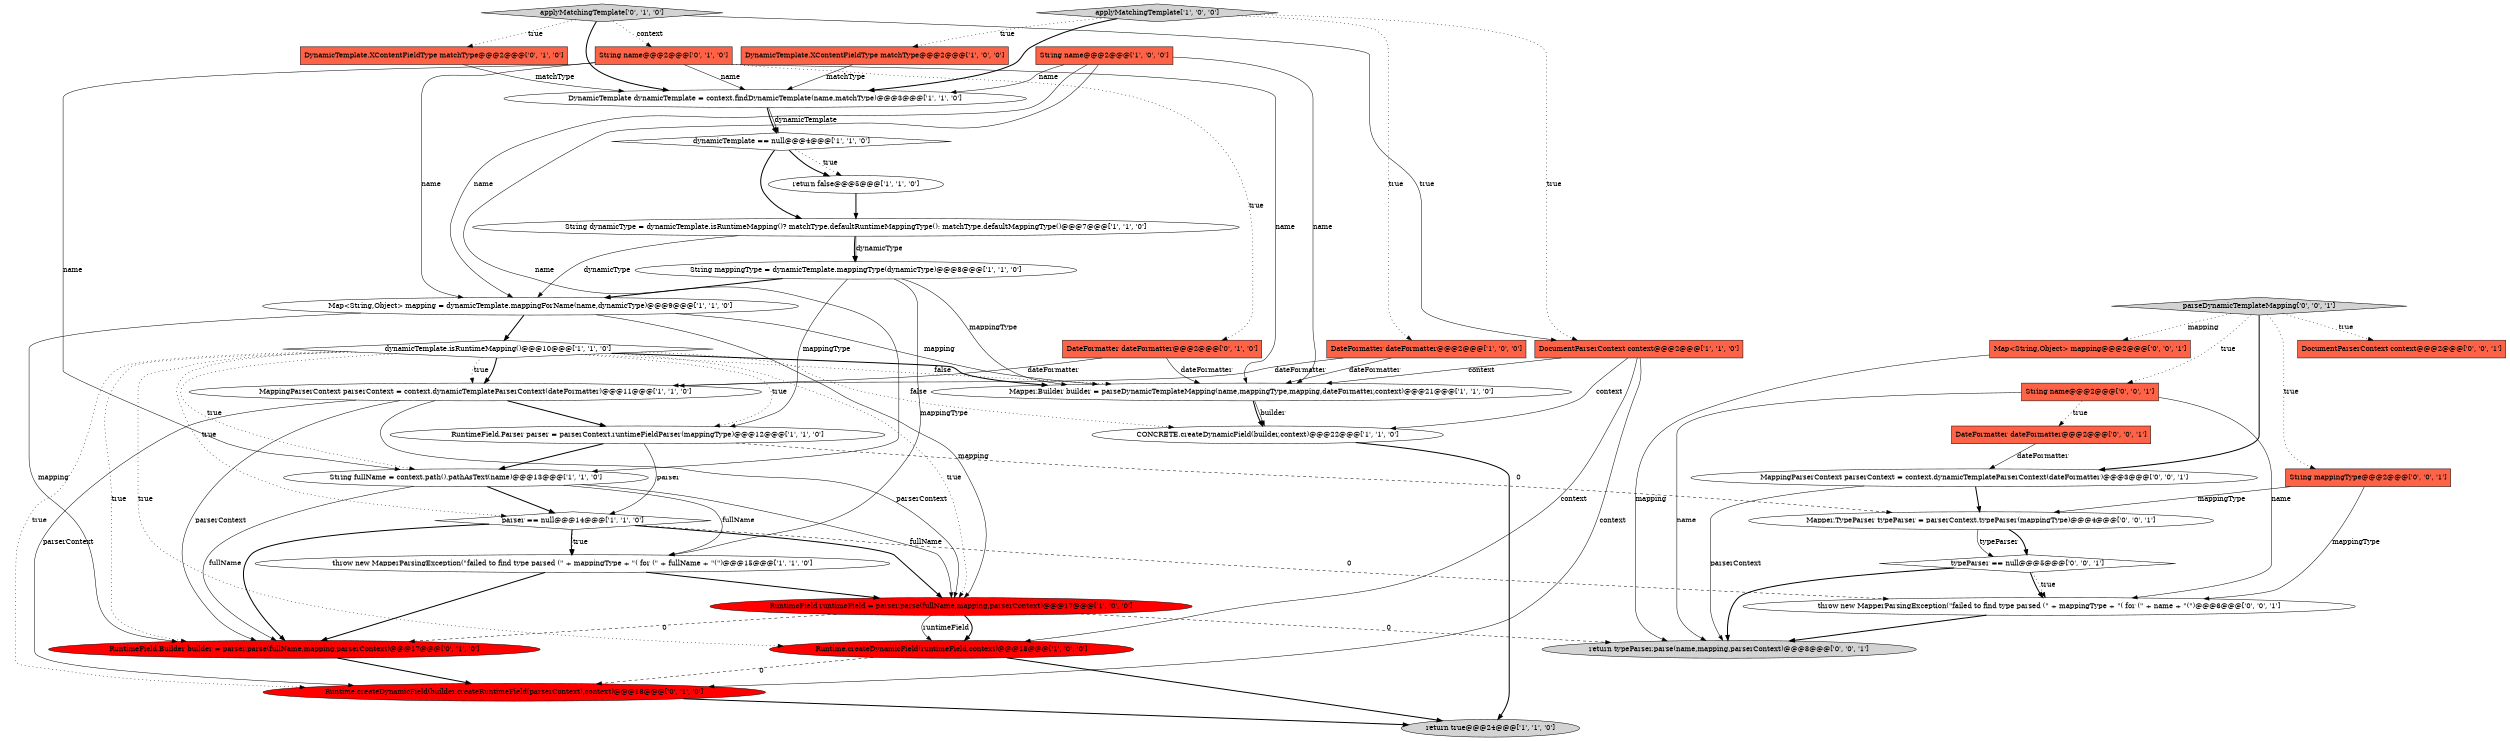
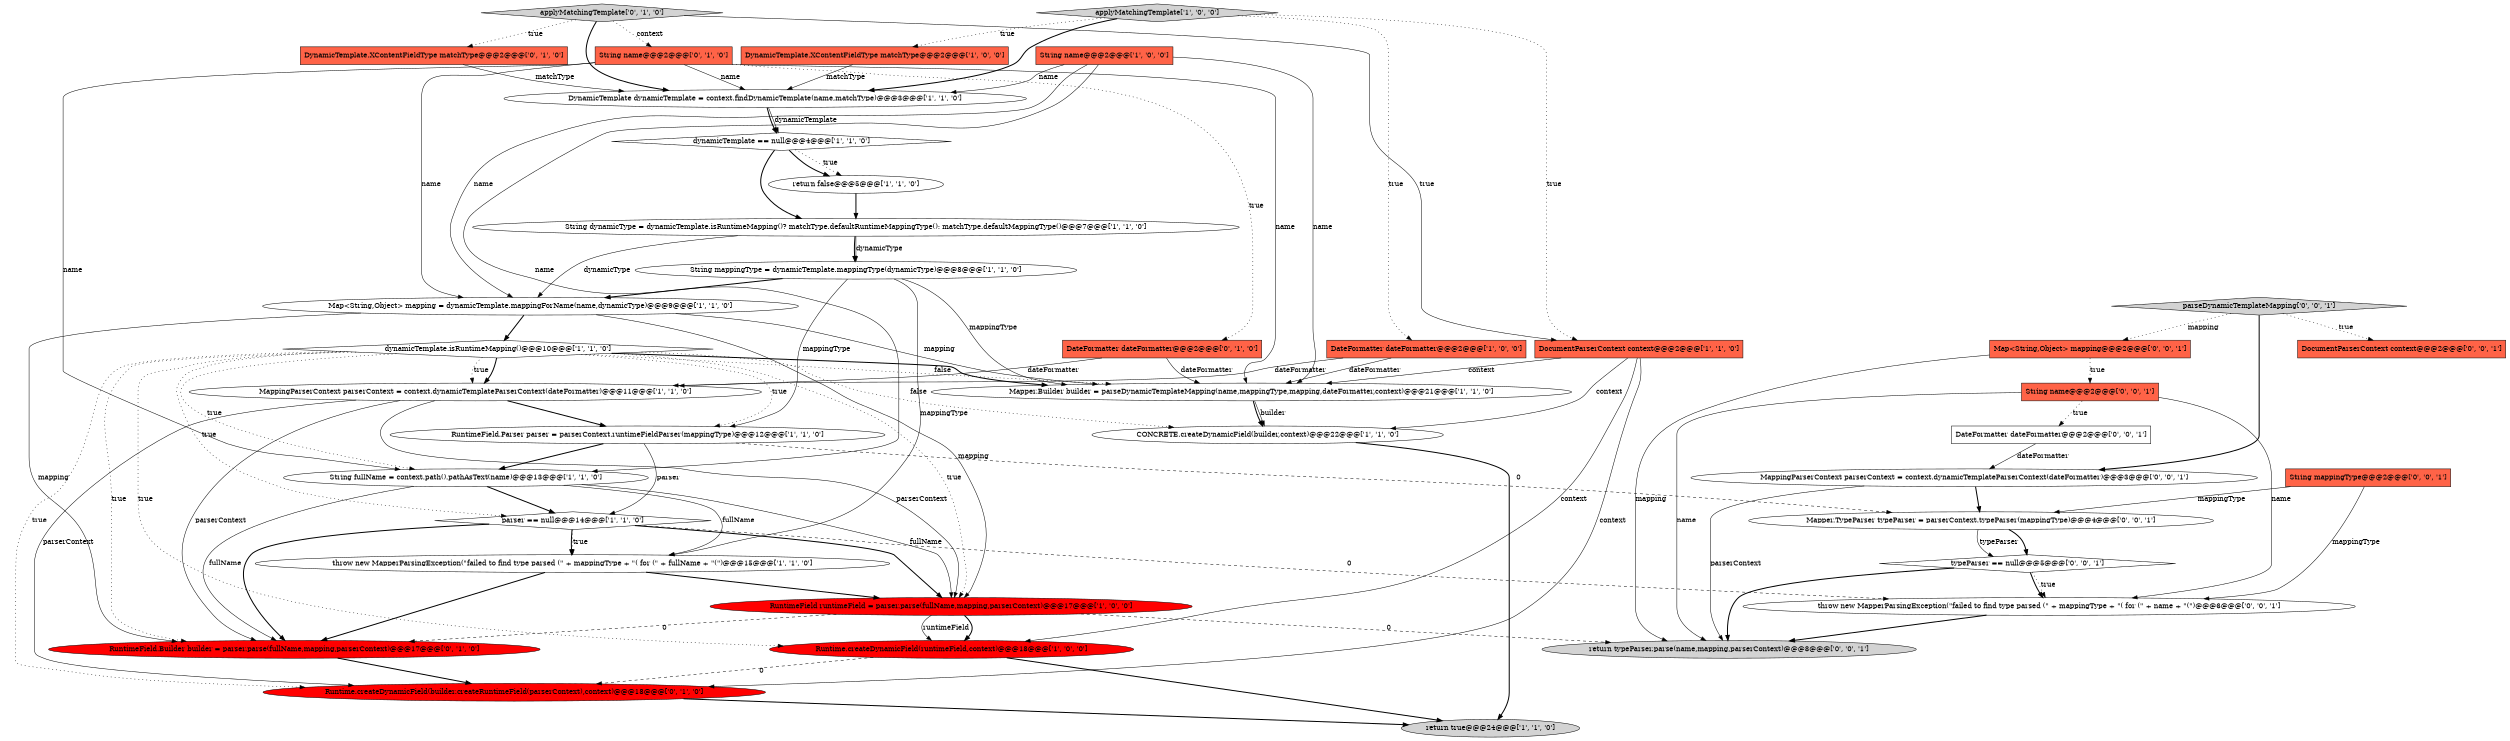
edge "parseDynamicTemplateMapping['0', '0', '1']" -> "String name@@@2@@@['0', '0', '1']": now "Map<String,Object> mapping@@@2@@@['0', '0', '1']" -> "String name@@@2@@@['0', '0', '1']"
edge "parseDynamicTemplateMapping['0', '0', '1']" -> "String mappingType@@@2@@@['0', '0', '1']": removed, label "true"
node "DateFormatter dateFormatter@@@2@@@['0', '0', '1']": fillcolor tomato -> white
